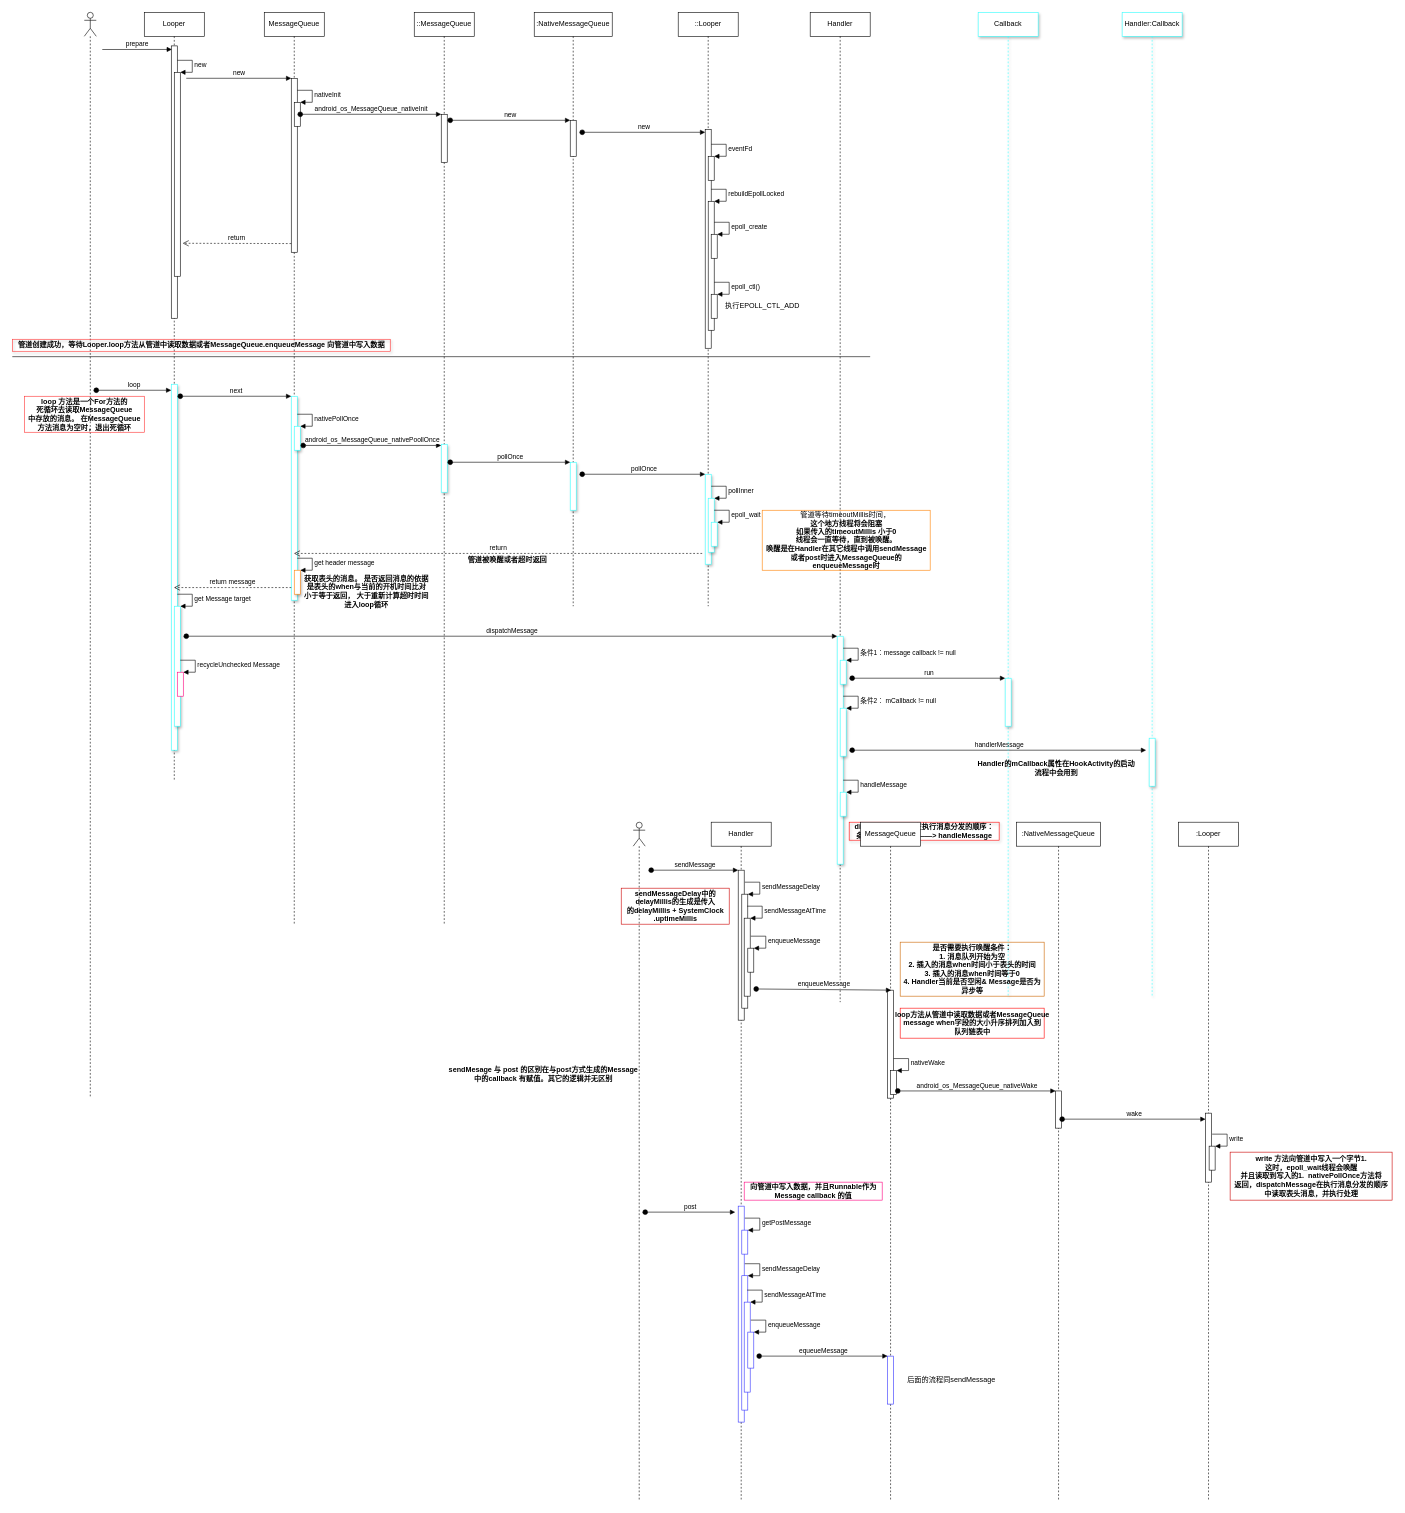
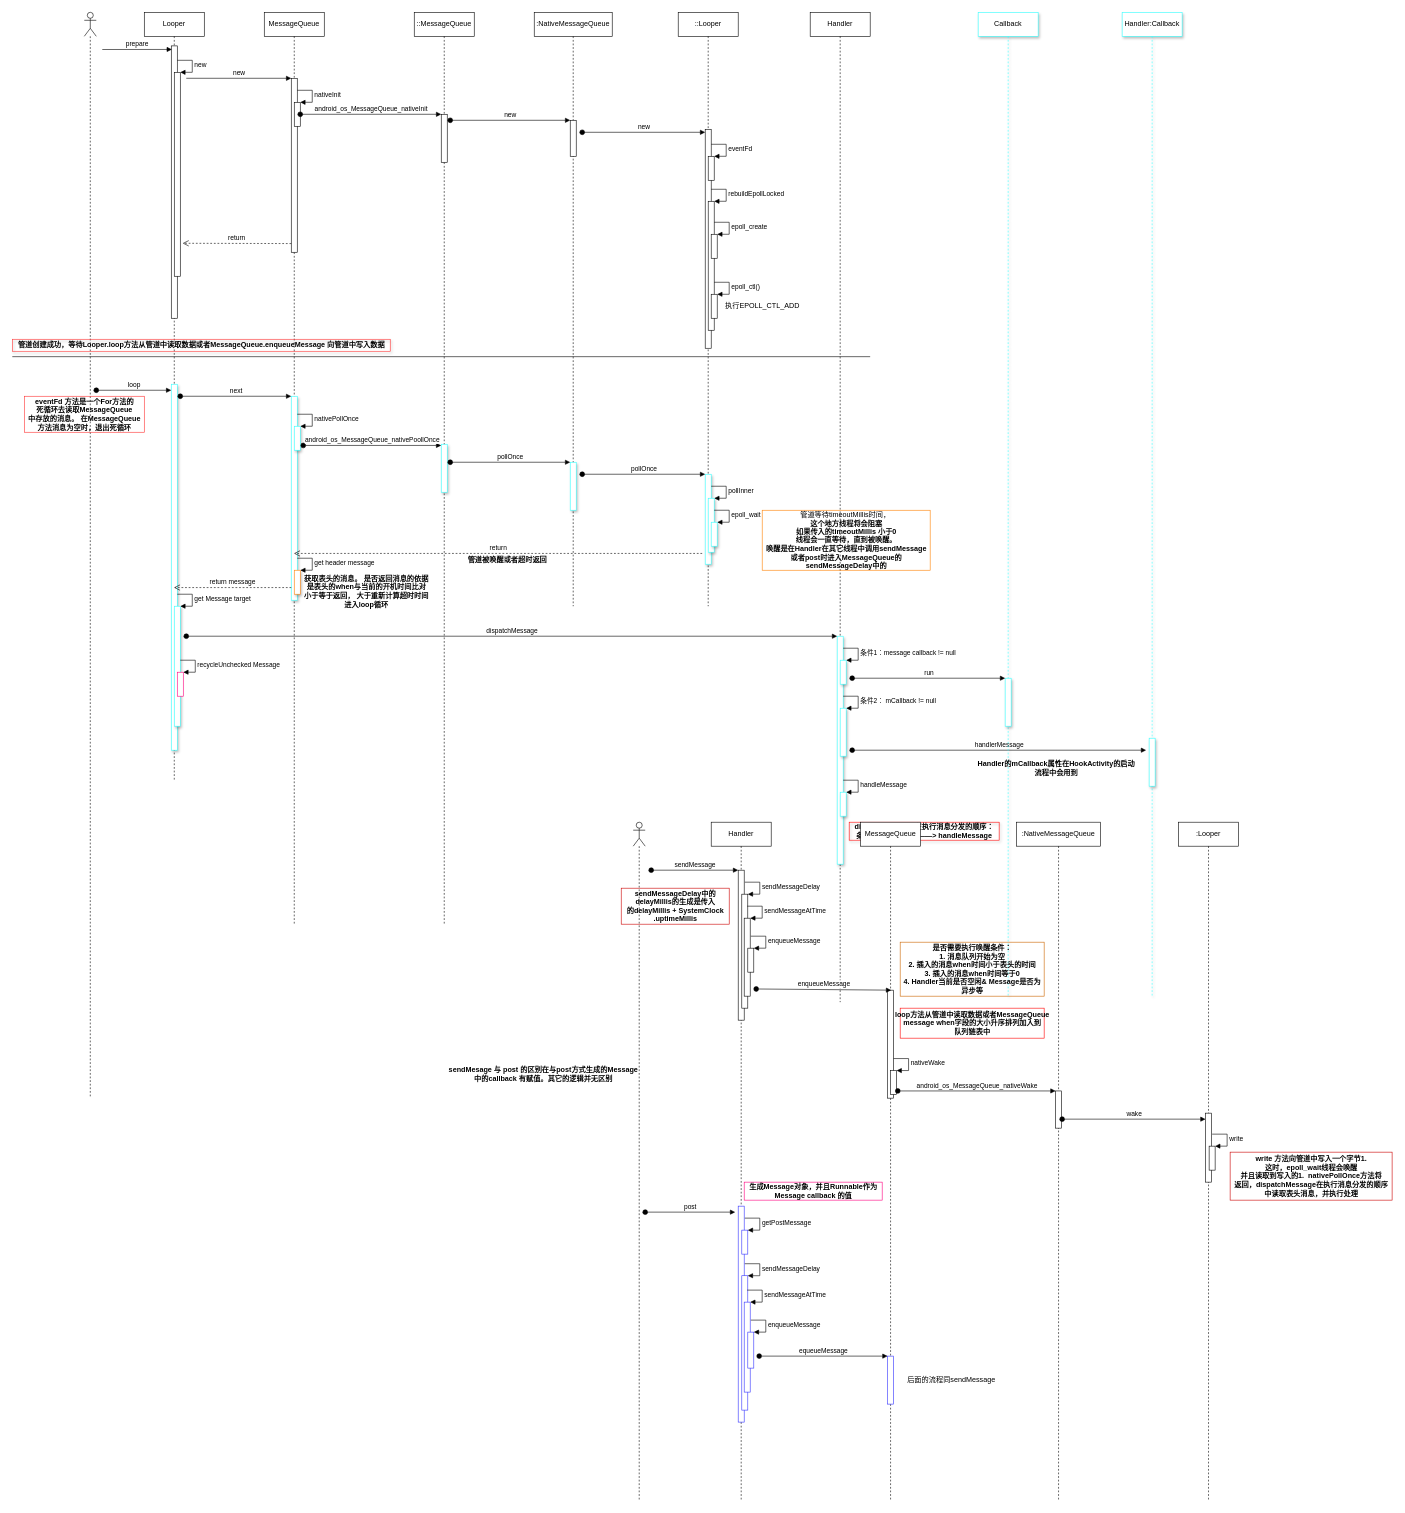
node "loop 方法是一个For方法的 死循环去读取MessageQueue 中存放的消息。 在MessageQueue 方法消息为空时，退出死循环": label "loop 方法是一个For方法的 死循环去读取MessageQueue 中存放的消息。 在MessageQueue 方法消息为空时，退出死循环" -> "eventFd 方法是一个For方法的 死循环去读取MessageQueue 中存放的消息。 在MessageQueue 方法消息为空时，退出死循环"
node "管道等待timeoutMillis时间， 这个地方线程将会阻塞 如果传入的timeoutMillis 小于0 线程会一直等待，直到被唤醒。 唤醒是在Handler在其它线程中调用sendMessage 或者post时进入MessageQueue的 enqueueMessage时": label "管道等待timeoutMillis时间， 这个地方线程将会阻塞 如果传入的timeoutMillis 小于0 线程会一直等待，直到被唤醒。 唤醒是在Handler在其它线程中调用sendMessage 或者post时进入MessageQueue的 enqueueMessage时" -> "管道等待timeoutMillis时间， 这个地方线程将会阻塞 如果传入的timeoutMillis 小于0 线程会一直等待，直到被唤醒。 唤醒是在Handler在其它线程中调用sendMessage 或者post时进入MessageQueue的 sendMessageDelay中的"
node "向管道中写入数据，并且Runnable作为 Message callback 的值": label "向管道中写入数据，并且Runnable作为 Message callback 的值" -> "生成Message对象，并且Runnable作为 Message callback 的值"
